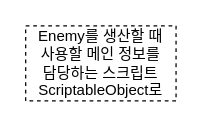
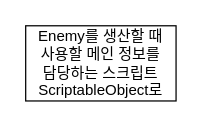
node "Enemy를 생산할 때 사용할 메인 정보를 담당하는 스크립트 ScriptableObject로": style dashed -> solid
